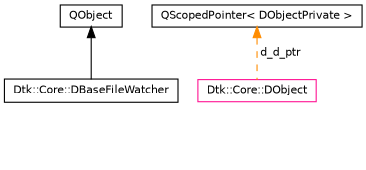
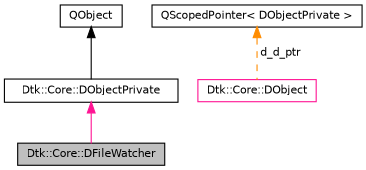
node "Dtk::Core::DBaseFileWatcher": label "Dtk::Core::DBaseFileWatcher" -> "Dtk::Core::DObjectPrivate"
node "Dtk::Core::DFileWatcher": added
